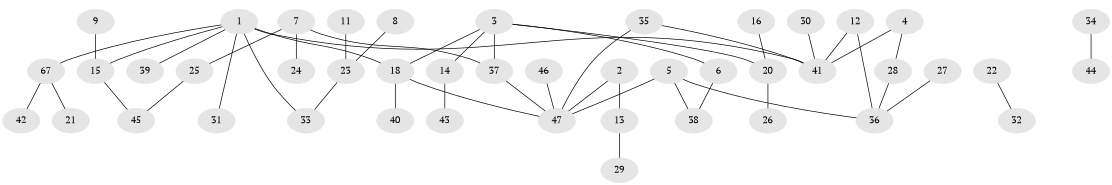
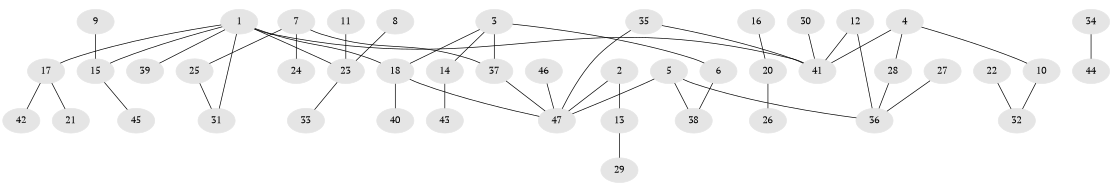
edge "3" -- "20": removed
node "67": label "67" -> "17"
node "10": added
edge "1" -- "33": now "1" -- "23"
edge "25" -- "45": now "25" -- "31"
